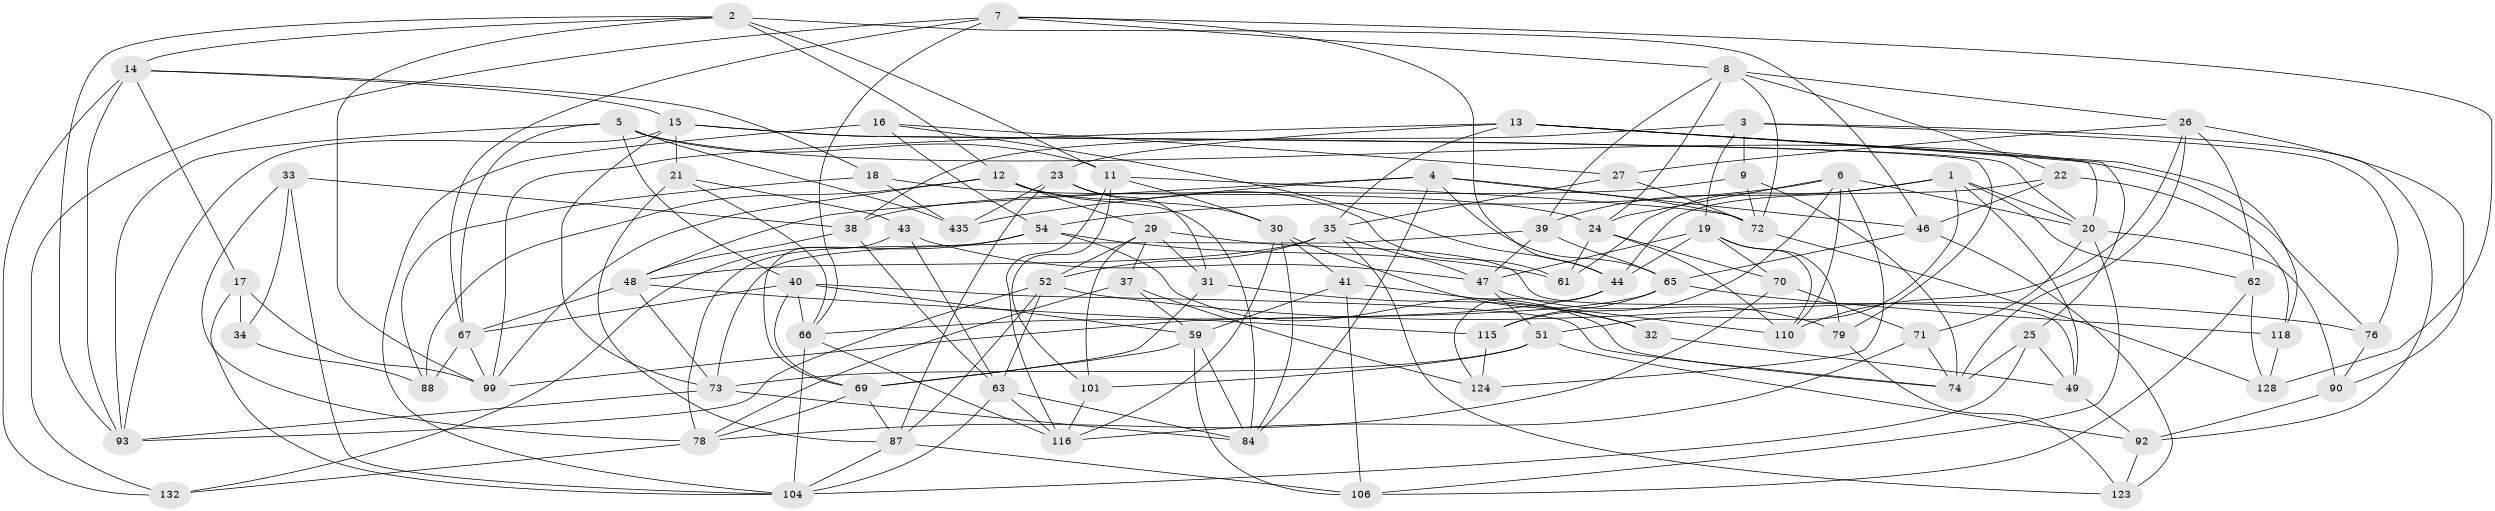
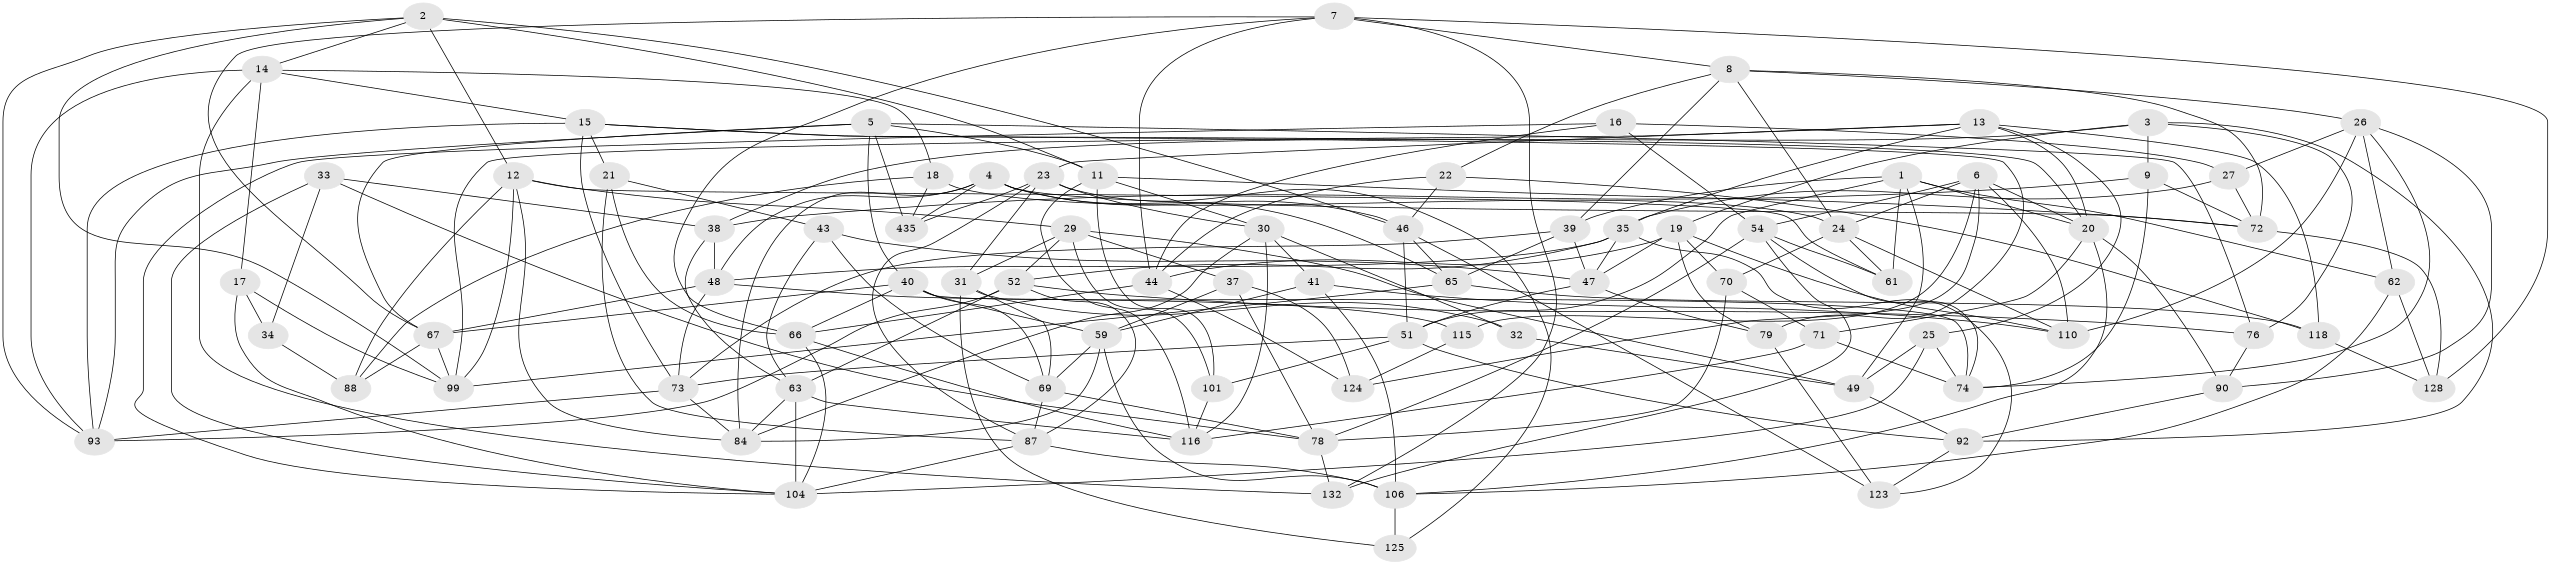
edge "46" -- "51": added
edge "65" -- "115": removed
node "125": added
